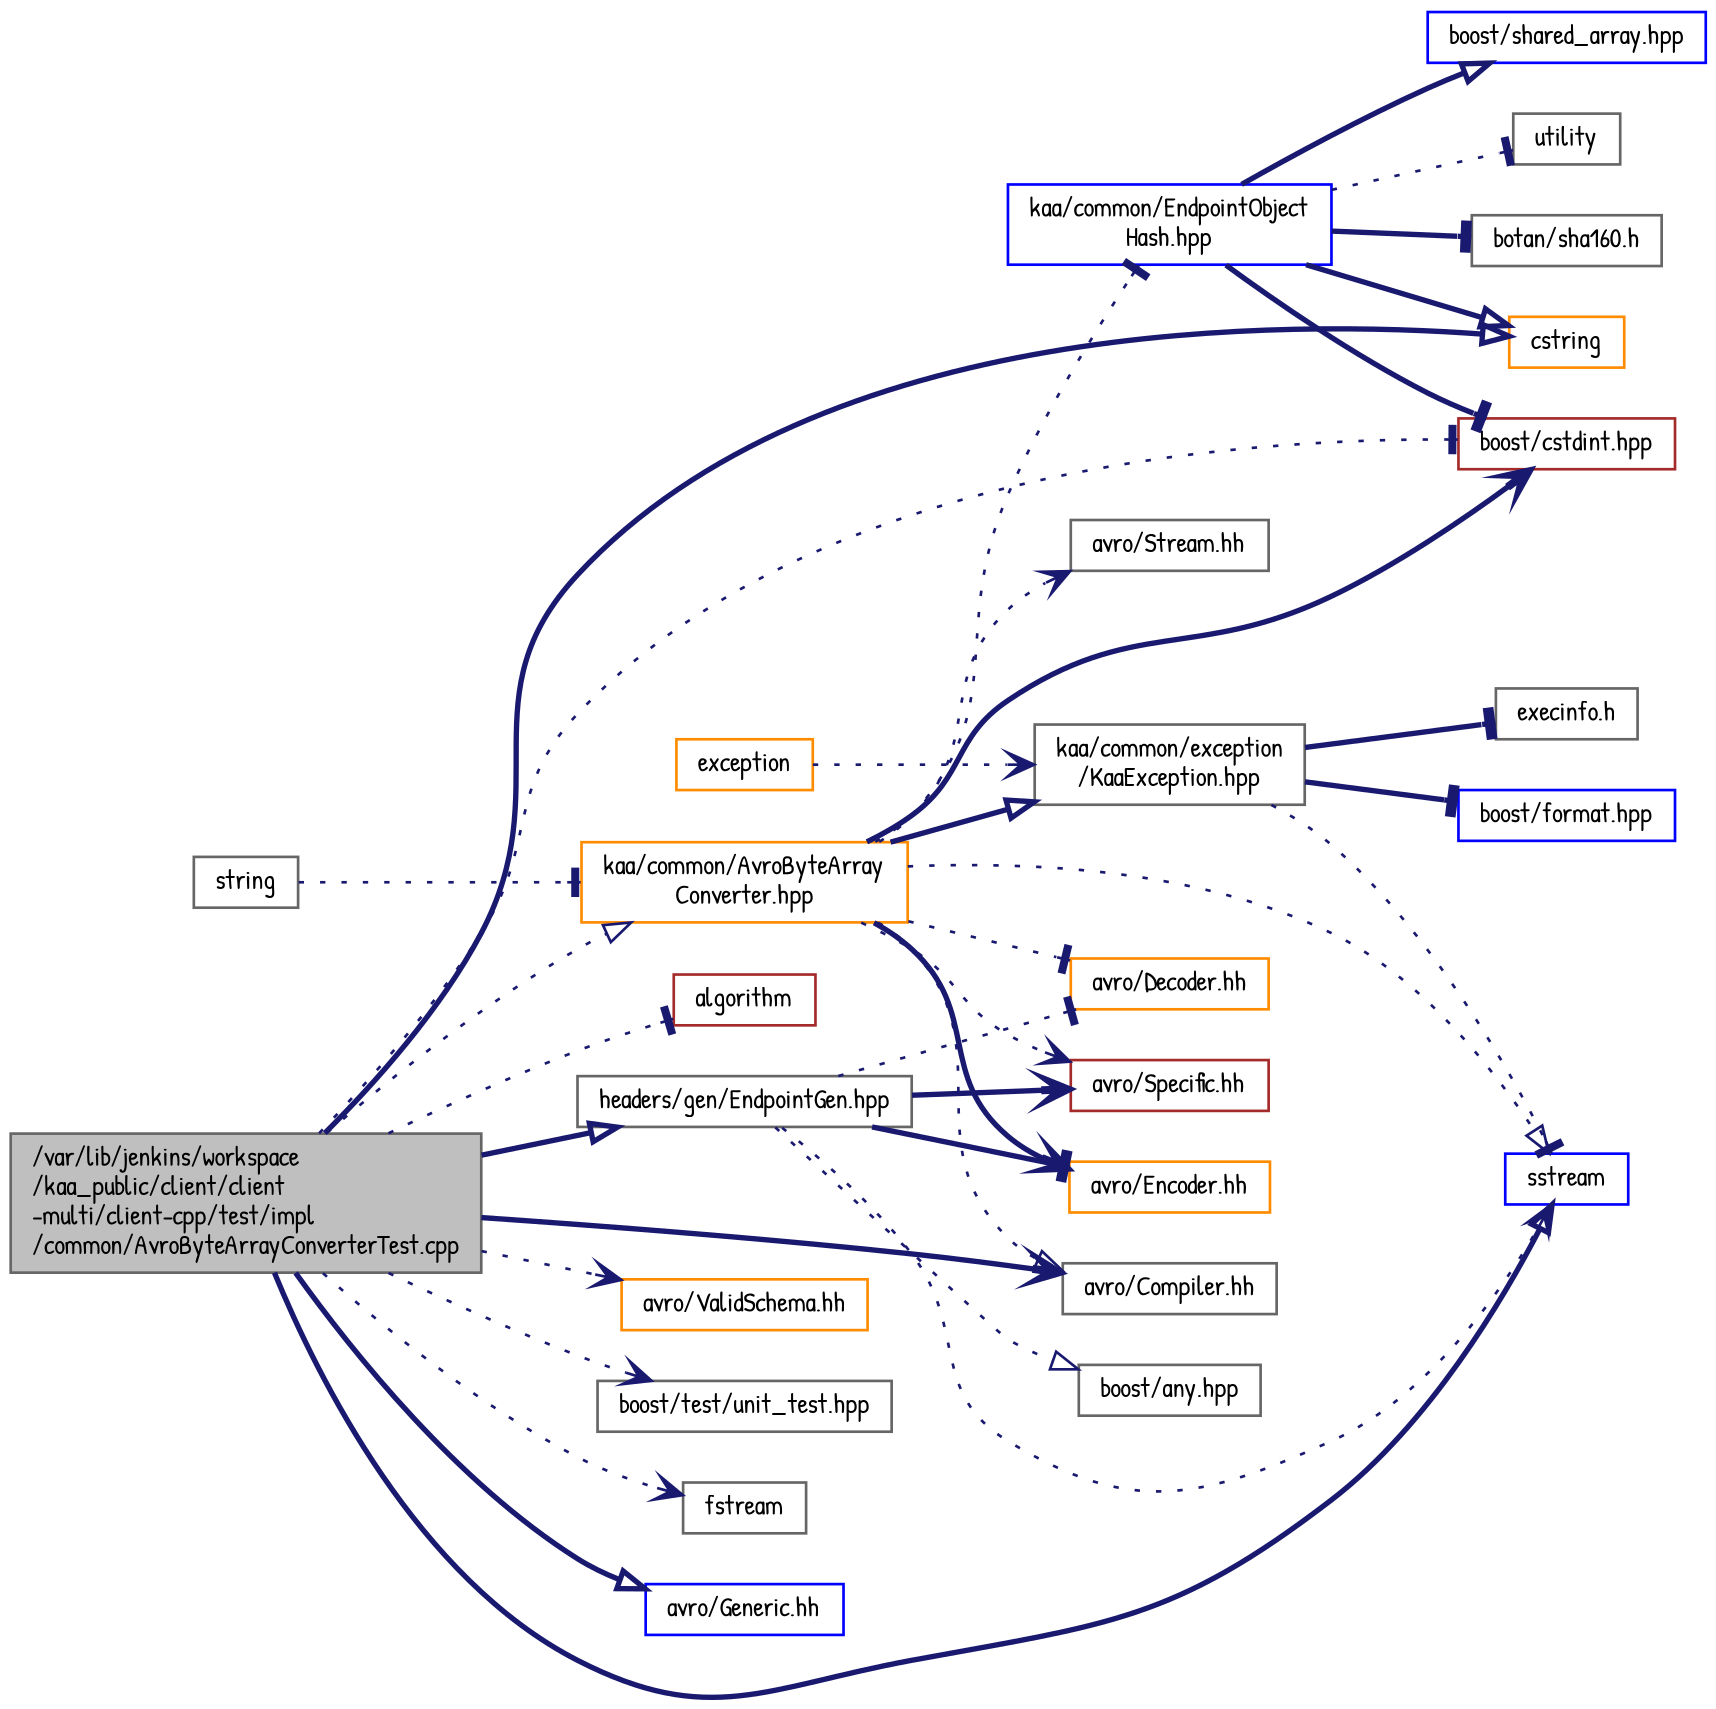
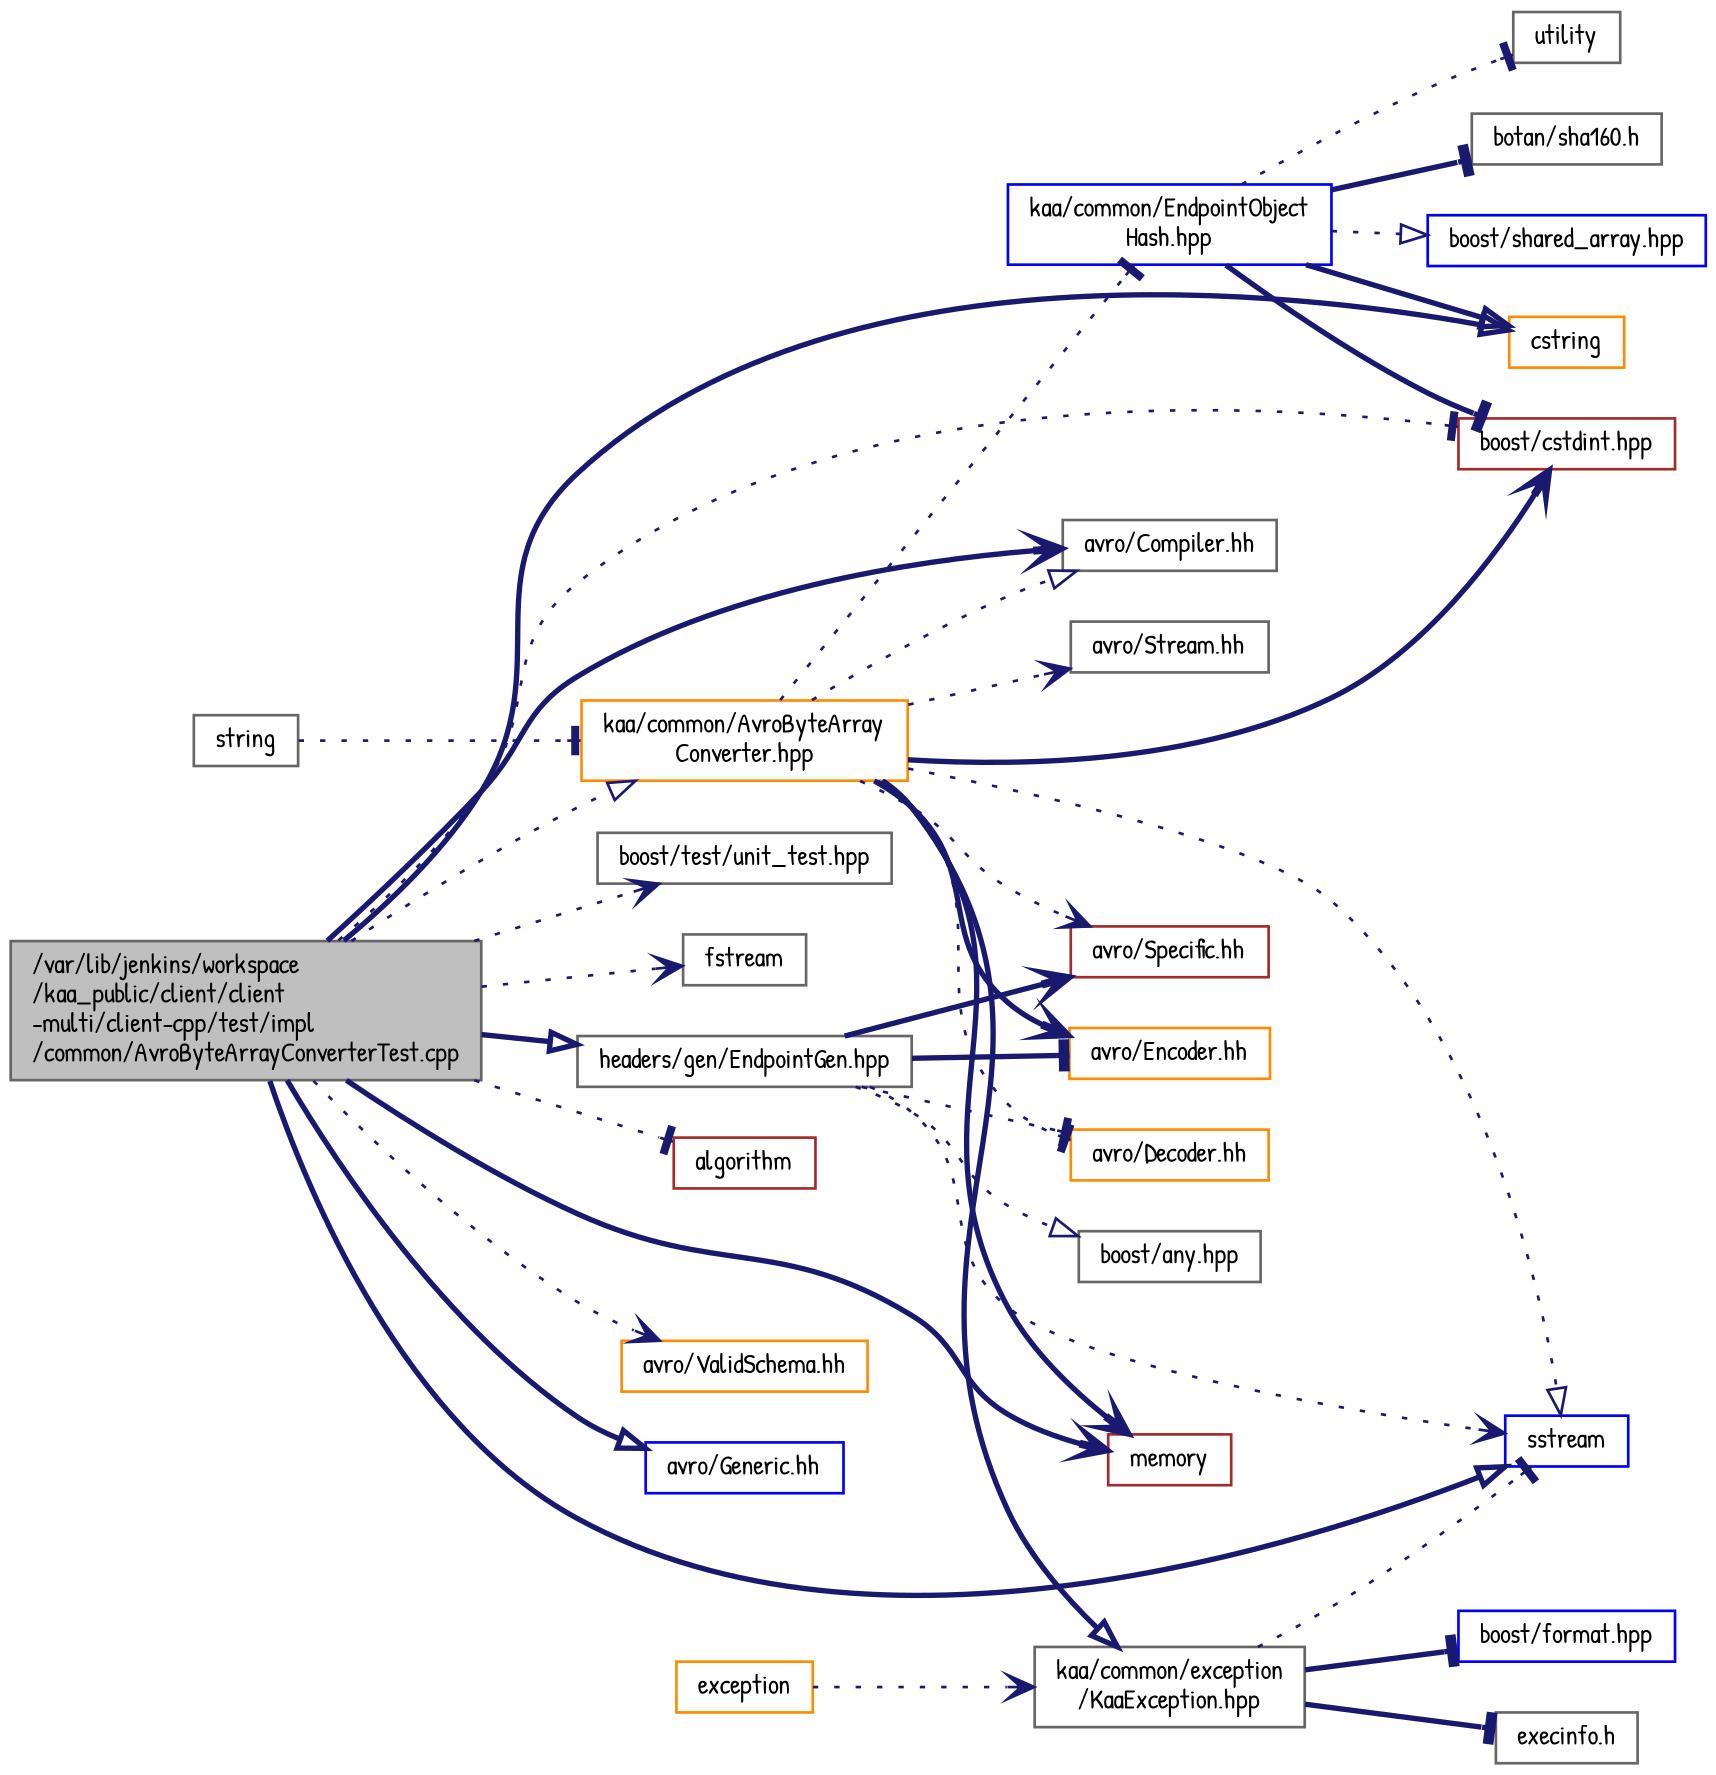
edge "kaa/common/EndpointObject Hash.hpp" -> "boost/shared_array.hpp": style bold -> dotted
node "memory": added
